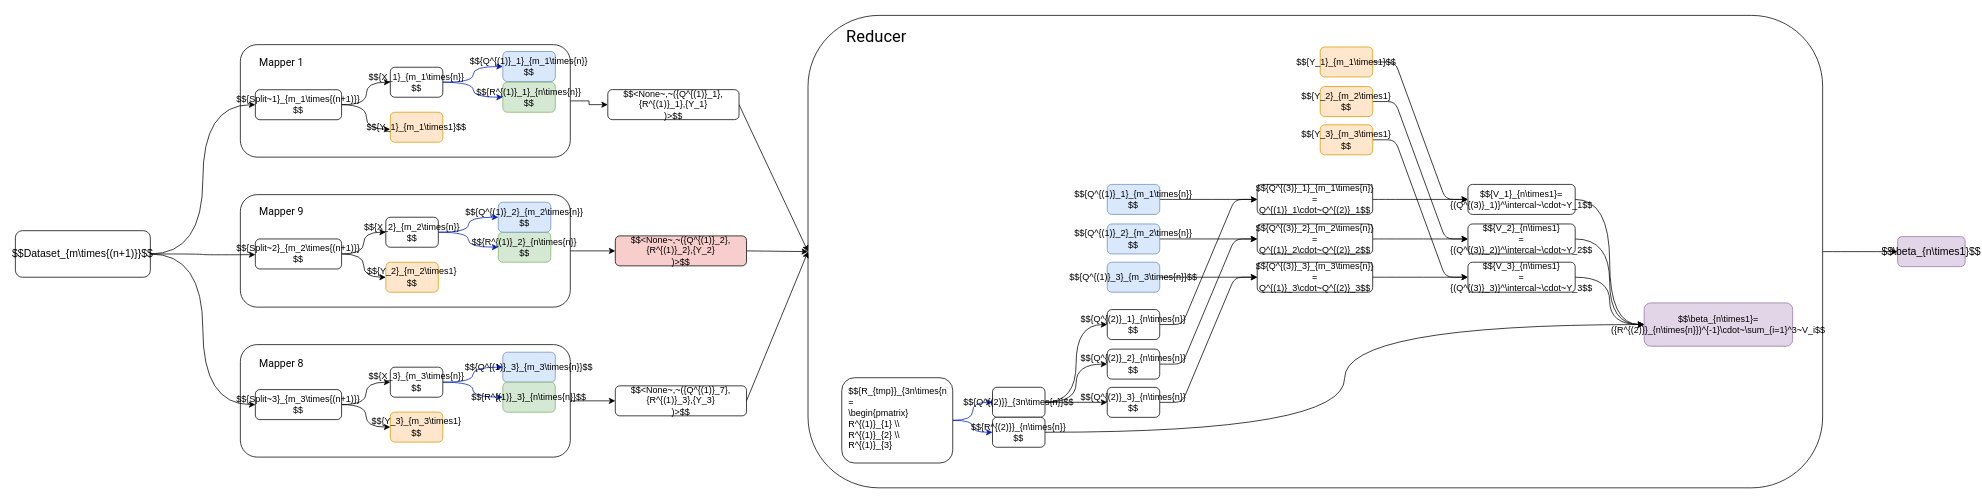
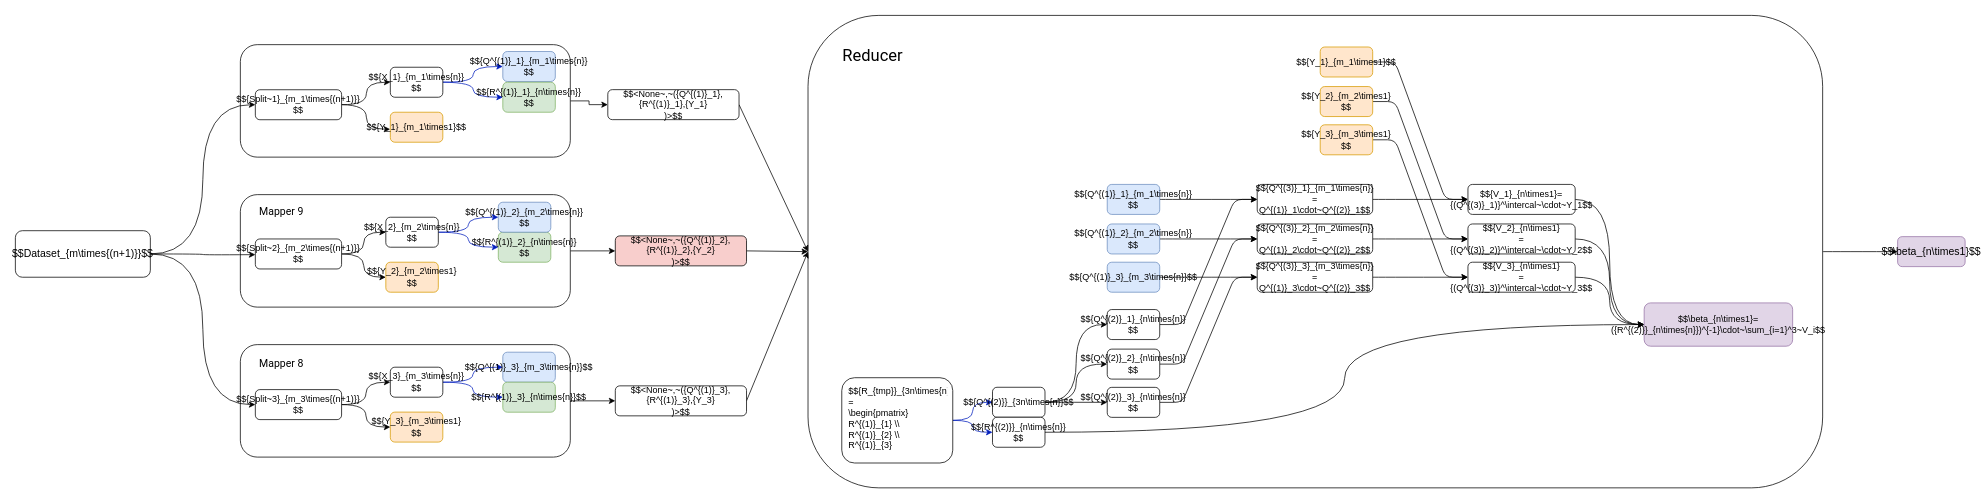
node "Reducer": moved (877, 37) -> (873, 56)
node "Mapper 1": removed
node "$$<None~,~({Q^{(1)}_7},{R^{(1)}_3},{Y_3} )>$$": label "$$<None~,~({Q^{(1)}_7},{R^{(1)}_3},{Y_3} )>$$" -> "$$<None~,~({Q^{(1)}_3},{R^{(1)}_3},{Y_3} )>$$"
